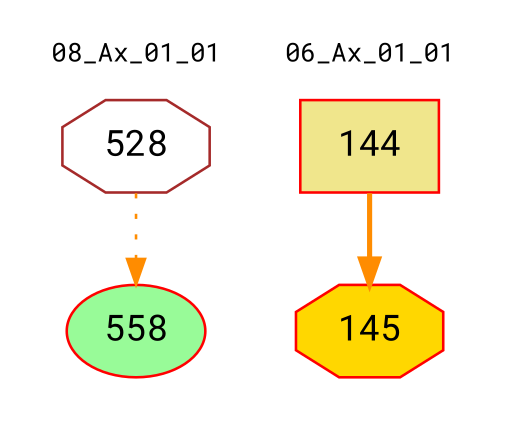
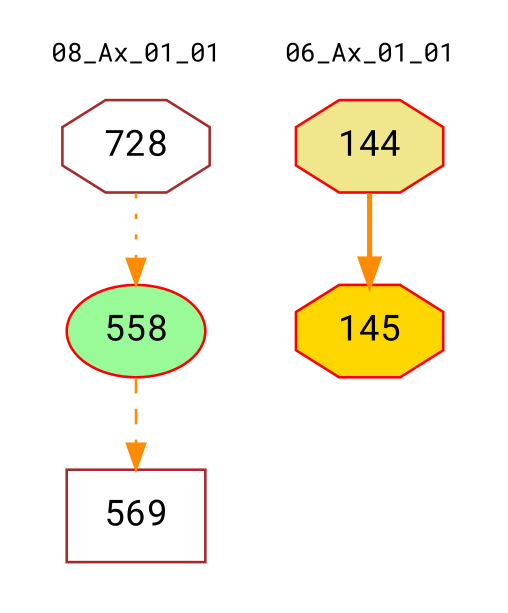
node "528": label "528" -> "728"
node "144": shape box -> octagon
node "569": added
